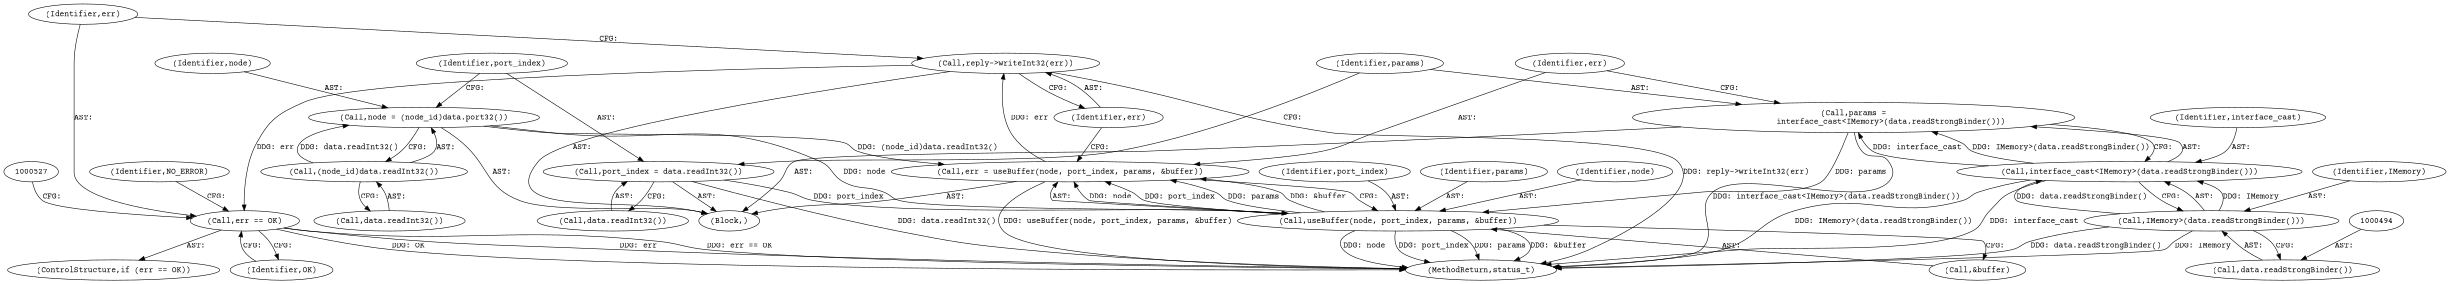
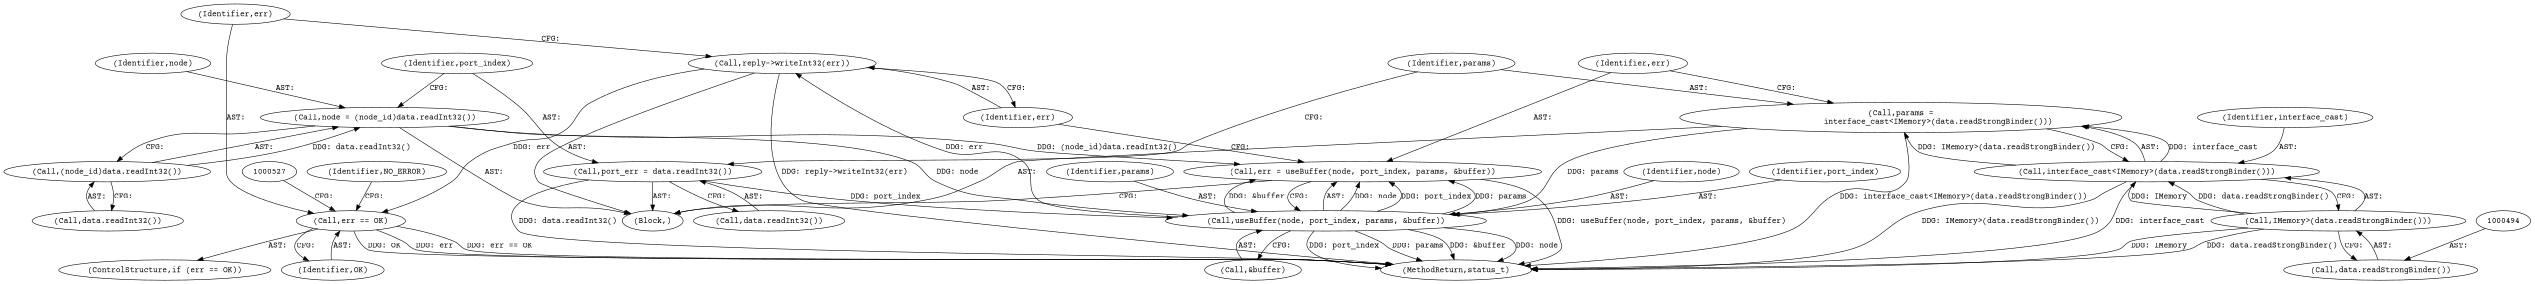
node "(Call,node = (node_id)data.port32())": label "(Call,node = (node_id)data.port32())" -> "(Call,node = (node_id)data.readInt32())"
edge "(Call,err = useBuffer(node, port_index, params, &buffer))" -> "(Call,reply->writeInt32(err))": now "(Call,useBuffer(node, port_index, params, &buffer))" -> "(Call,reply->writeInt32(err))"
node "(Call,port_index = data.readInt32())": label "(Call,port_index = data.readInt32())" -> "(Call,port_err = data.readInt32())"
node "(Identifier,IMemory)": removed
edge "(Call,err = useBuffer(node, port_index, params, &buffer))" -> "(Block,)": label "AST: " -> "CFG: "
edge "(Identifier,OK)" -> "(Call,err == OK)": label "CFG: " -> "AST: "
